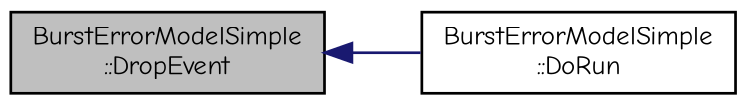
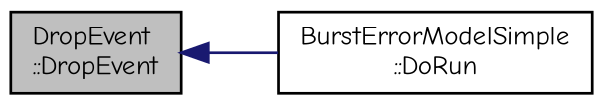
node "BurstErrorModelSimple ::DropEvent": label "BurstErrorModelSimple ::DropEvent" -> "DropEvent ::DropEvent"
